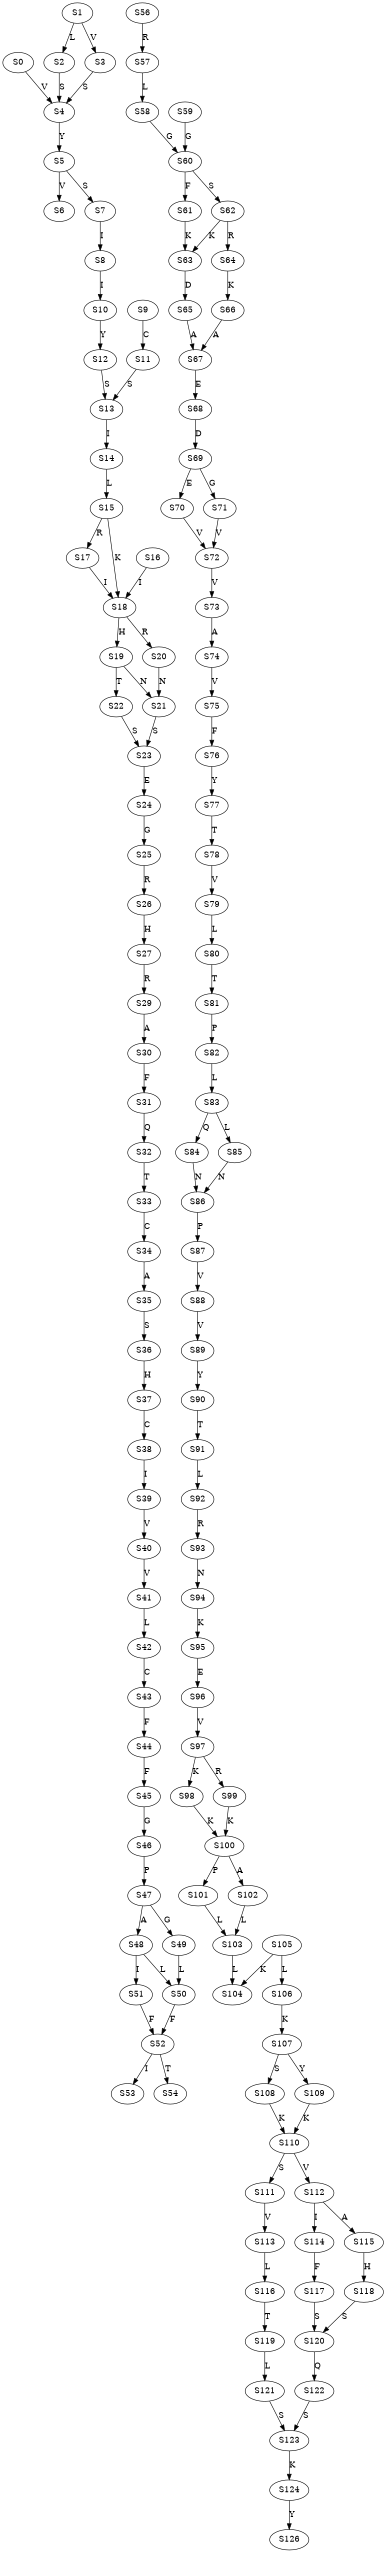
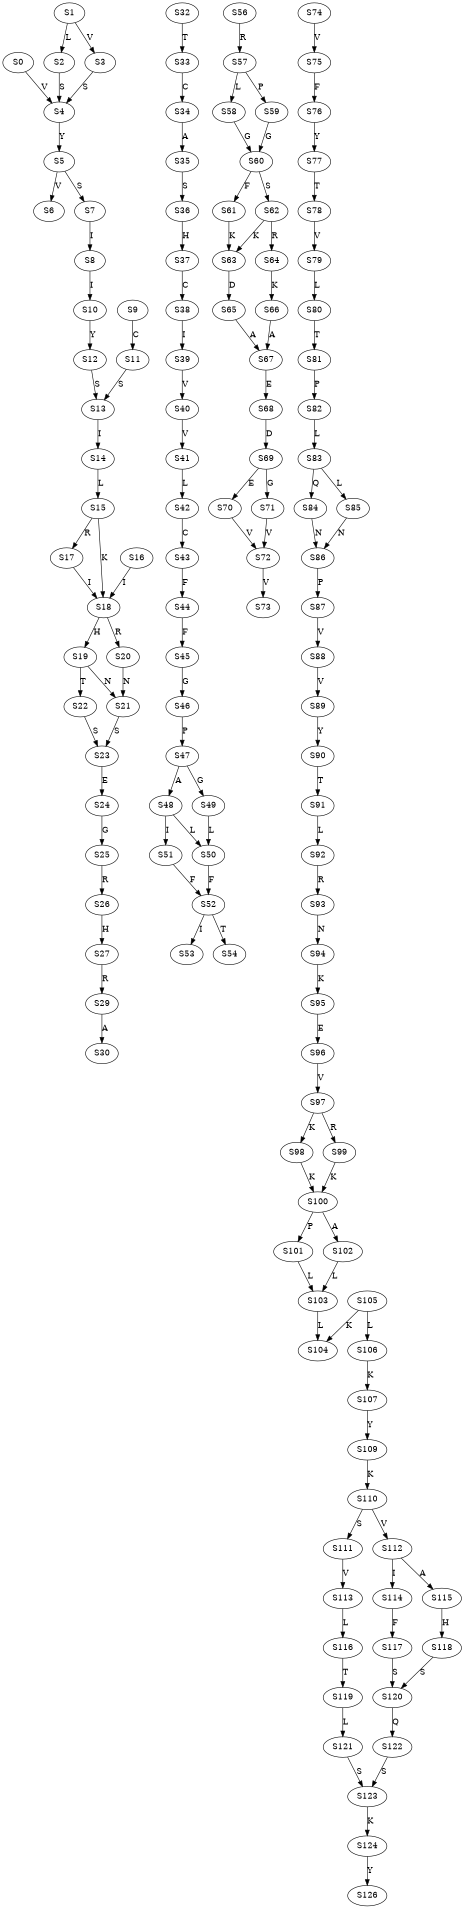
edge "S57" -> "S59": added, label "P"
edge "S73" -> "S74": removed, label "A"
node "S31": removed
node "S108": removed
